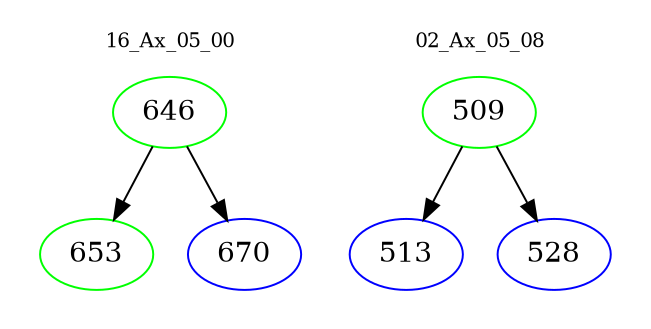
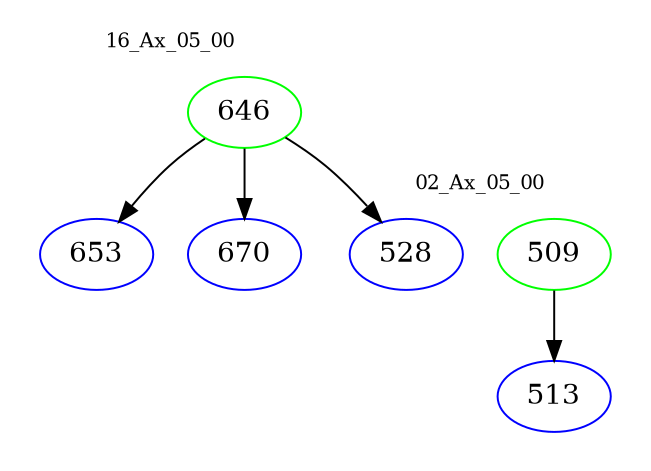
cluster "02_Ax_05_08": label "02_Ax_05_08" -> "02_Ax_05_00"
edge "509" -> "528": now "646" -> "528"
node "653": color green -> blue
